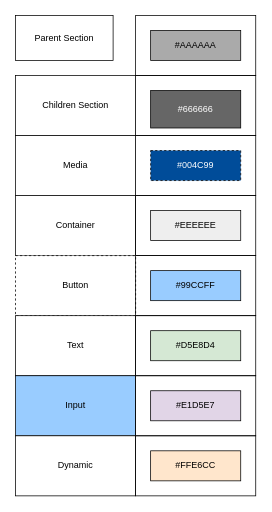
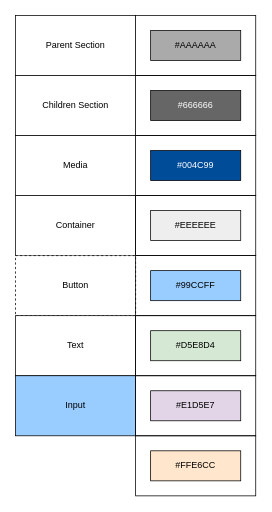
node "Parent Section": size 98x45 -> 120x60
node "#666666": size 90x38 -> 90x30
node "#004C99": style dashed -> solid
node "Dynamic": removed
